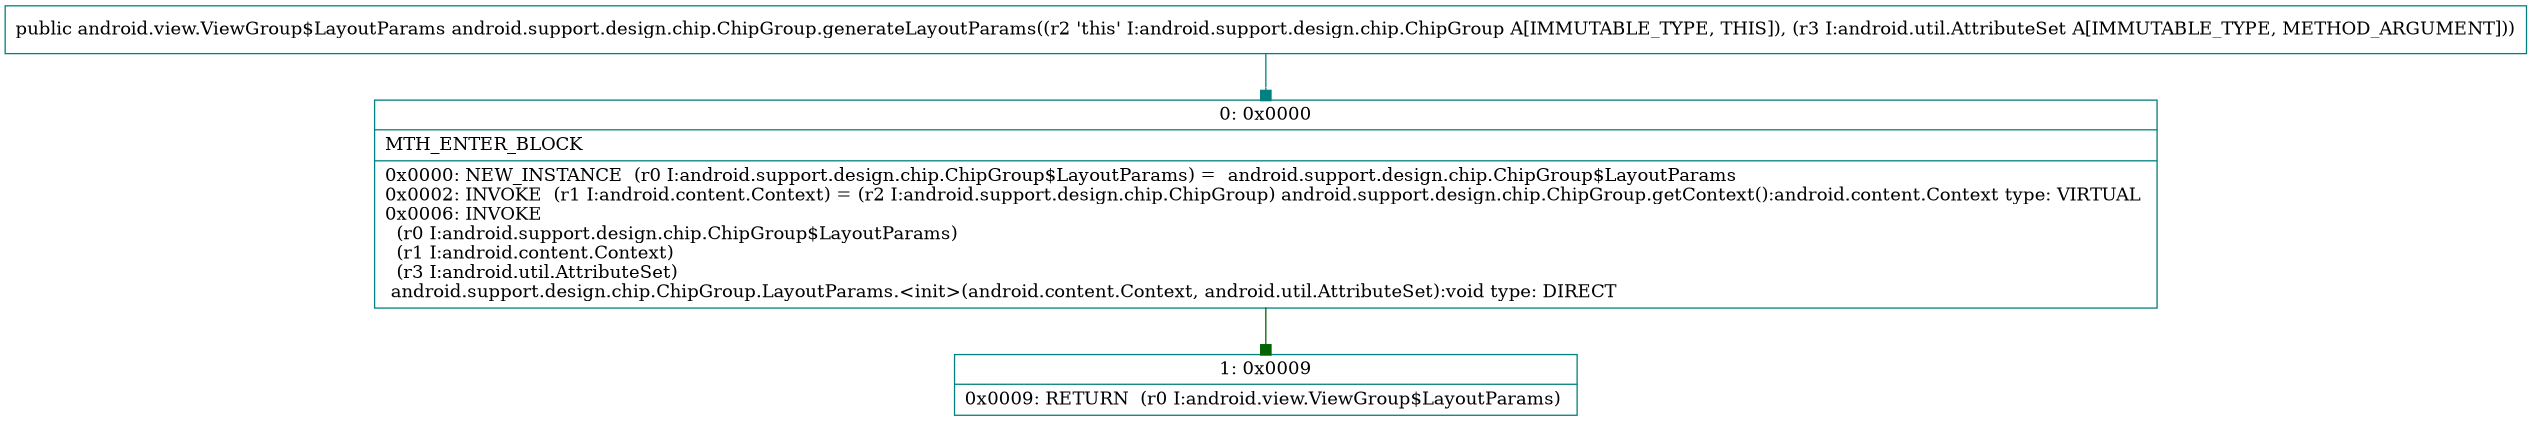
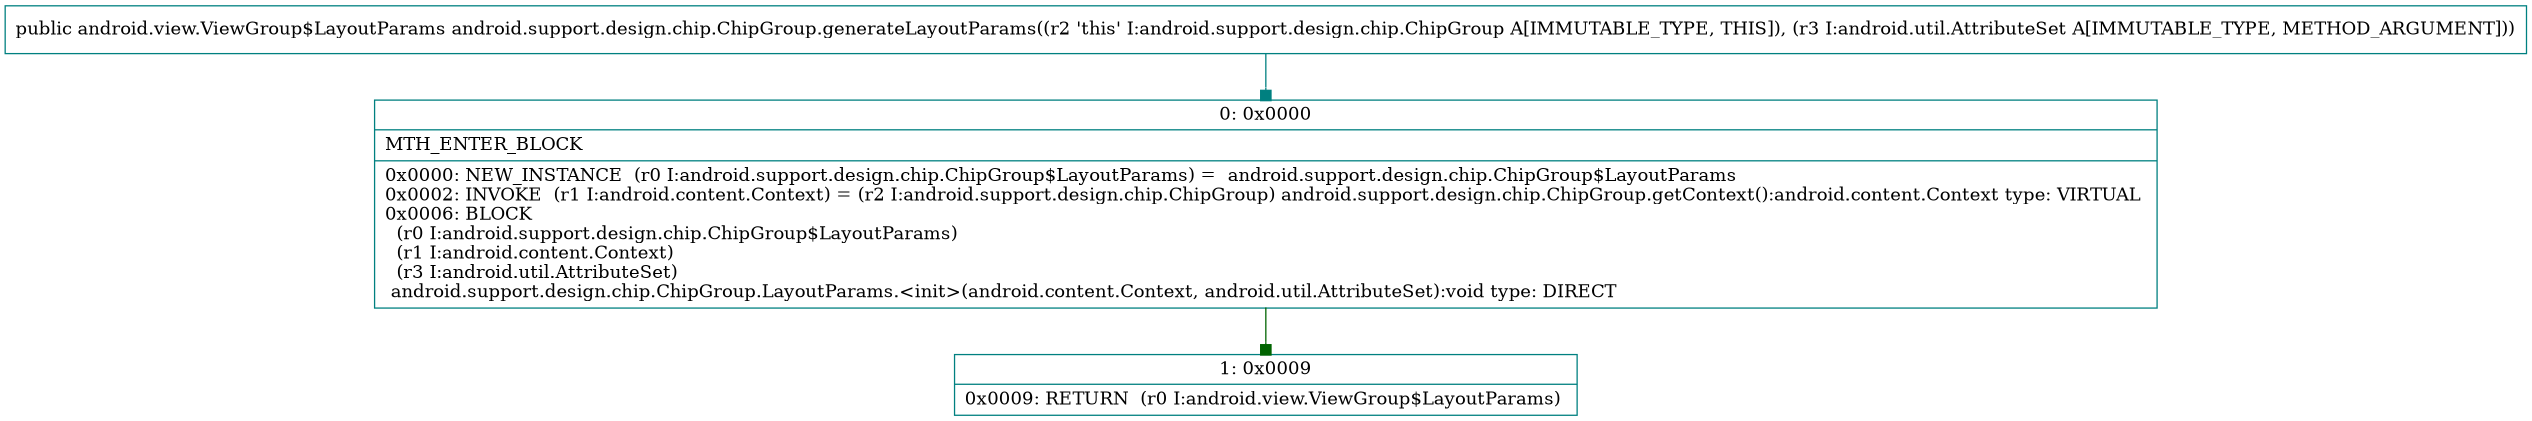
node "0: 0x0000": text "0x0006: INVOKE" -> "0x0006: BLOCK"
